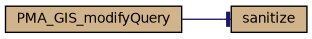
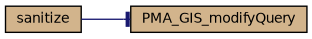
edge "PMA_GIS_modifyQuery" -> "sanitize": reversed
